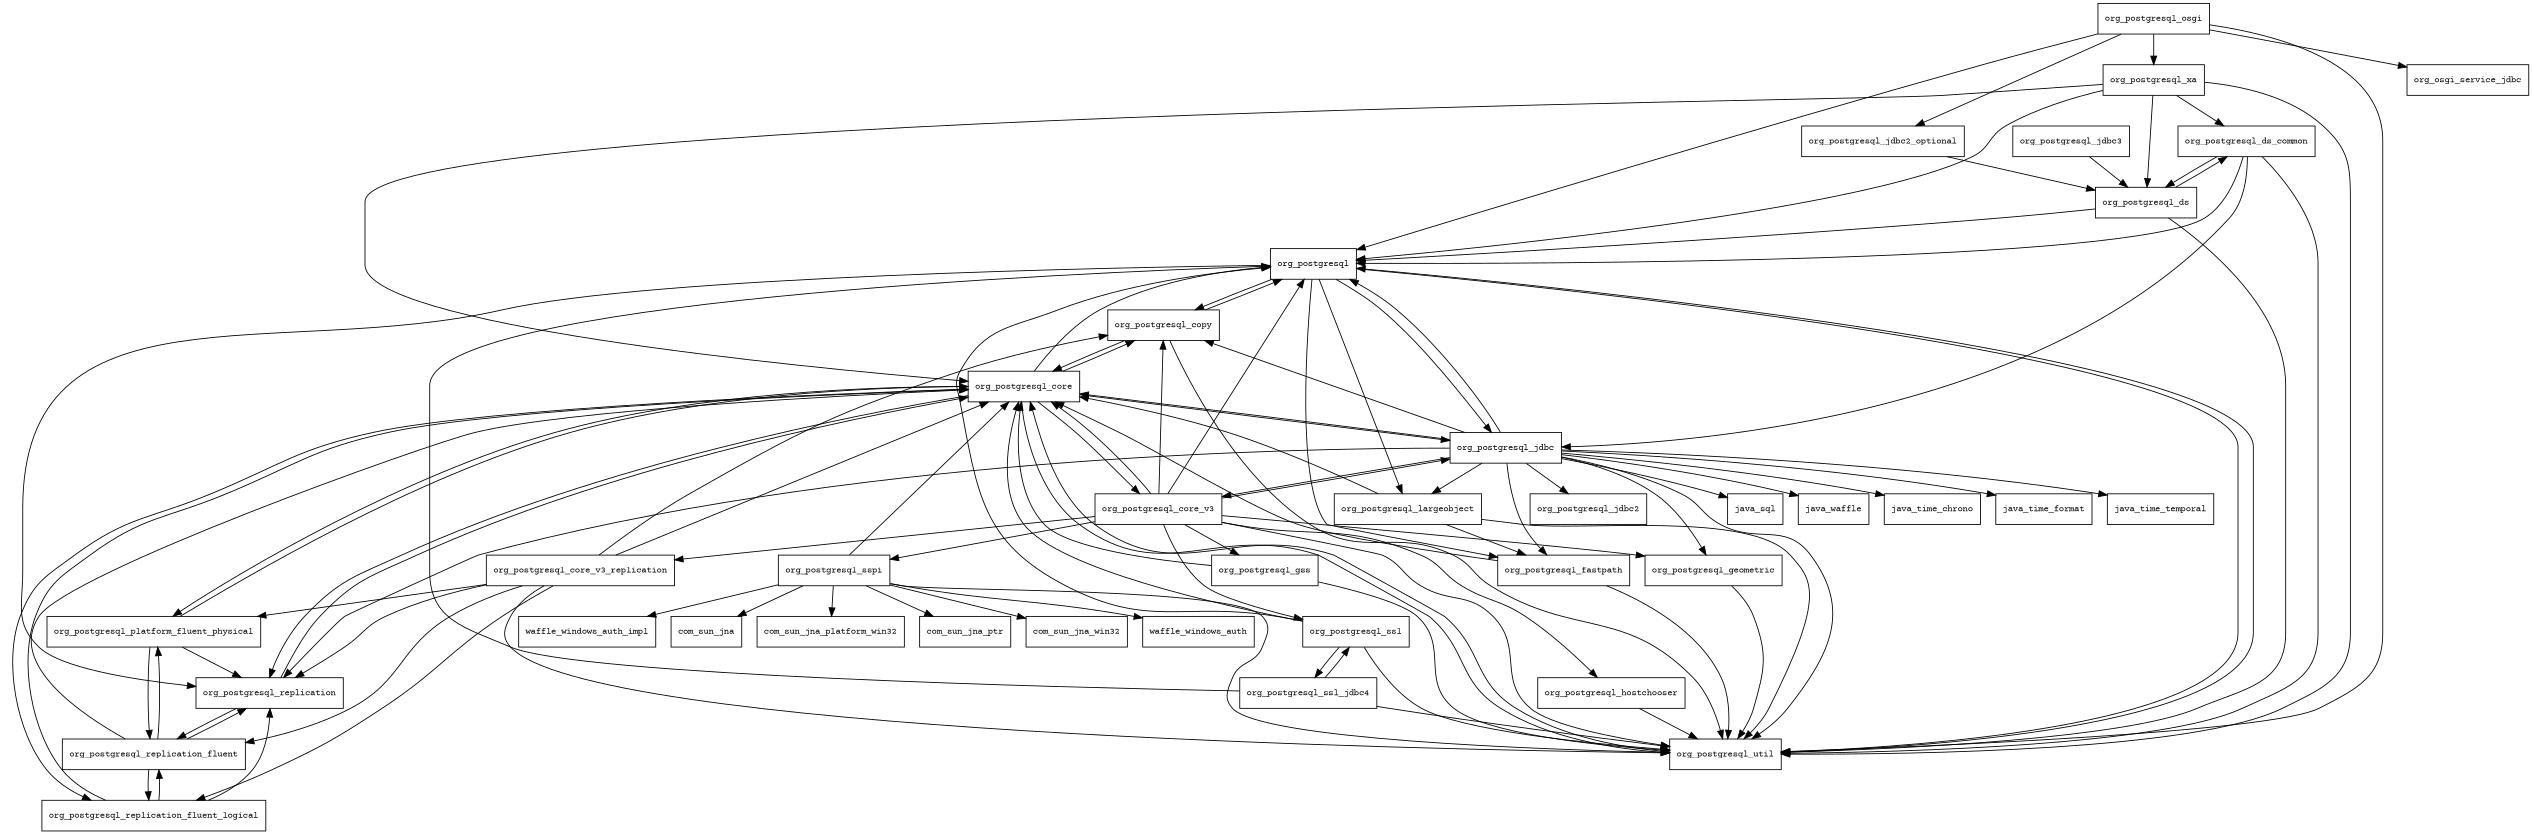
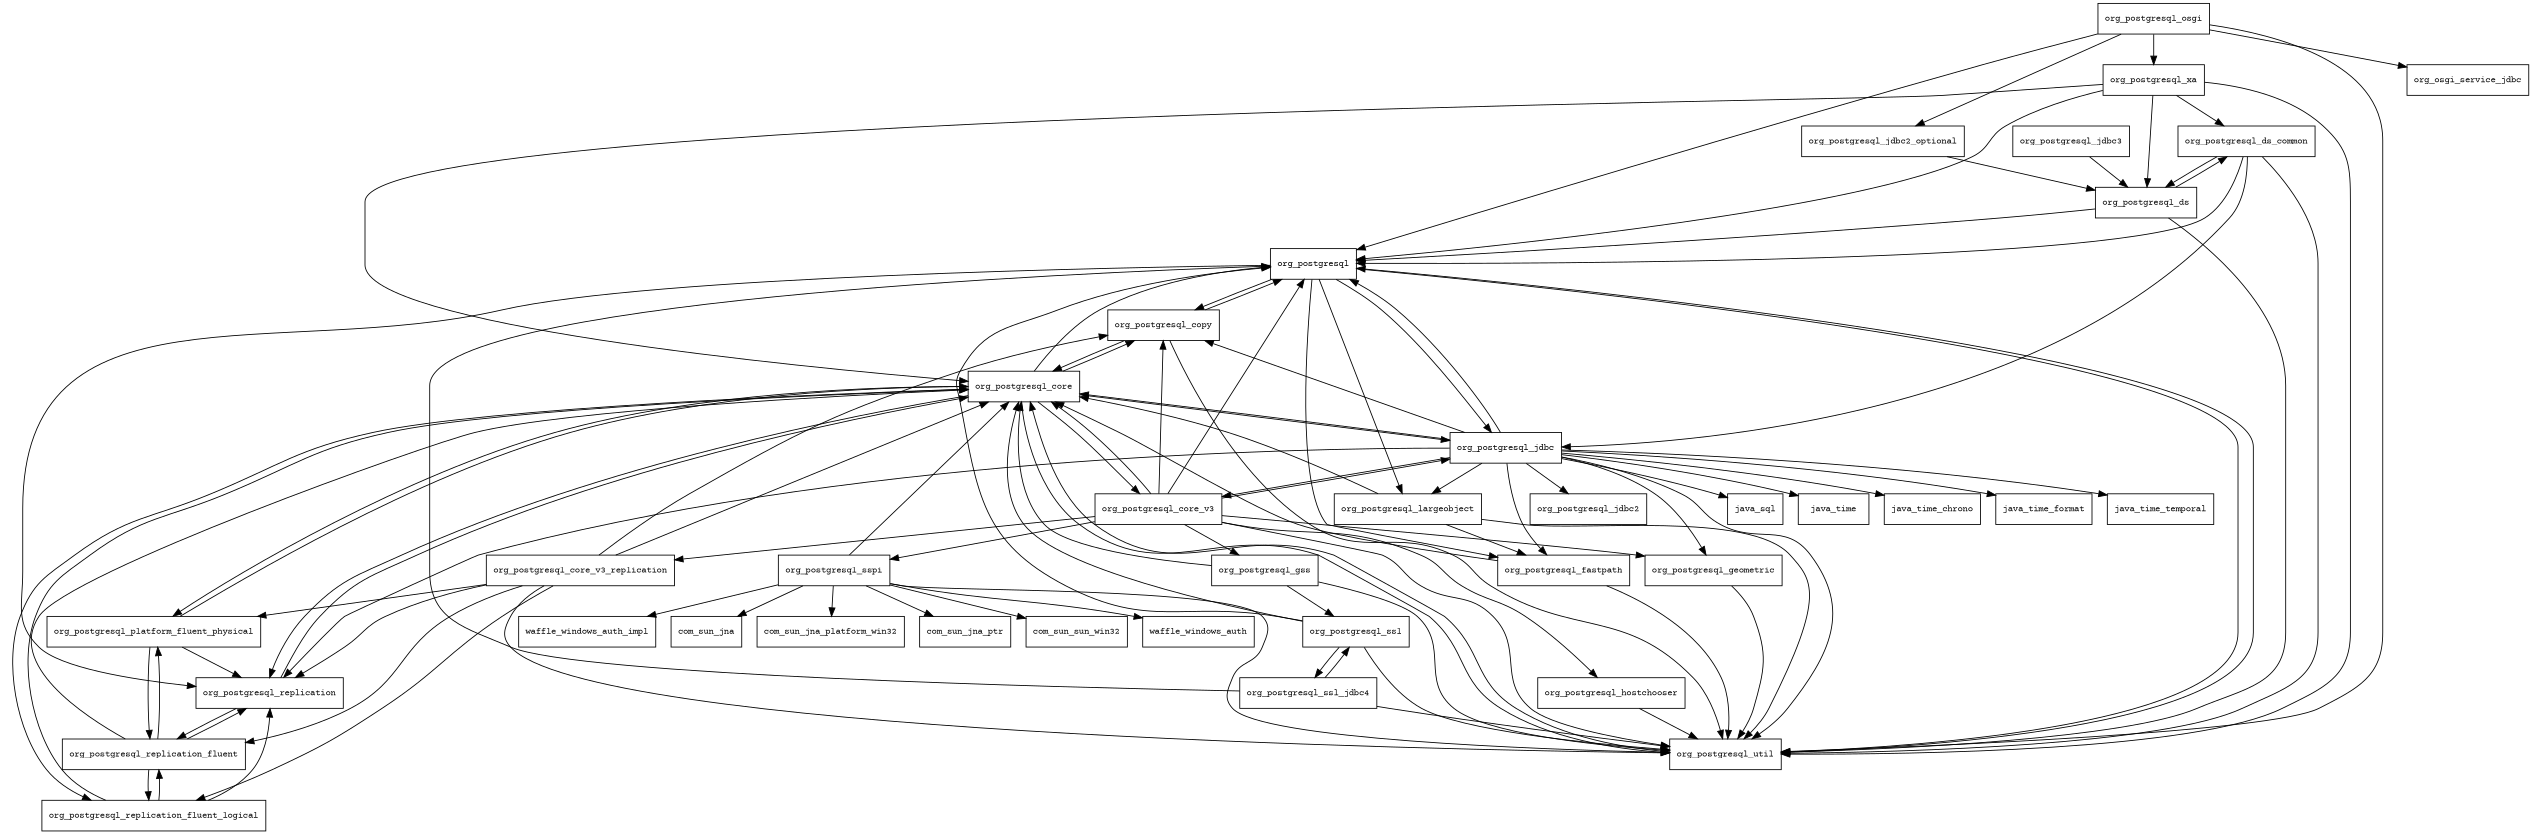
node "java_waffle": label "java_waffle" -> "java_time"
edge "org_postgresql_core_v3" -> "org_postgresql_ssl": now "org_postgresql_gss" -> "org_postgresql_ssl"
node "com_sun_jna_win32": label "com_sun_jna_win32" -> "com_sun_sun_win32"
